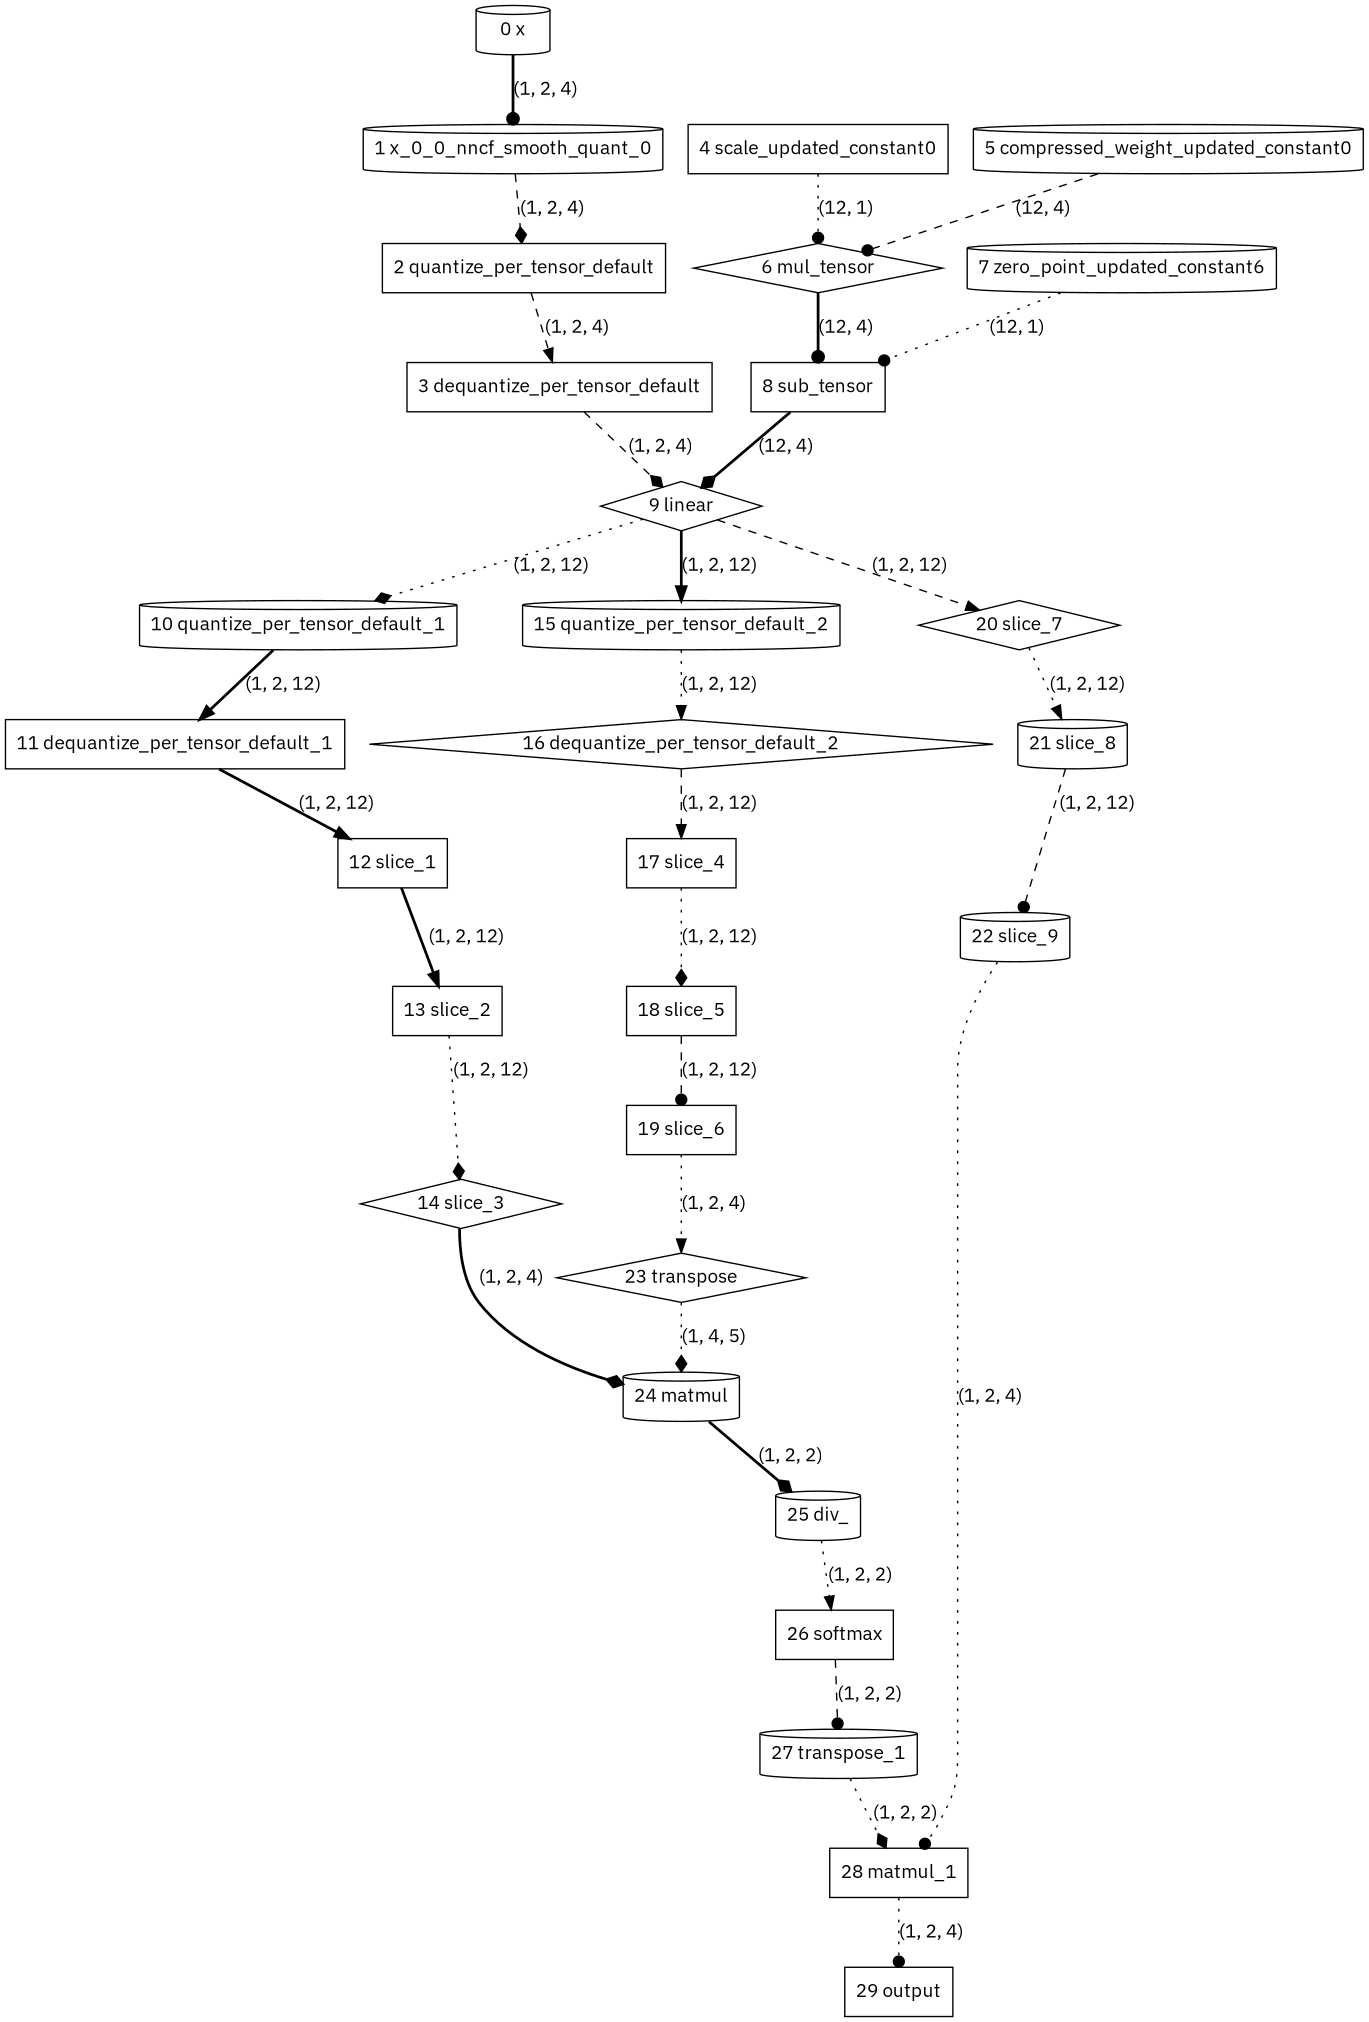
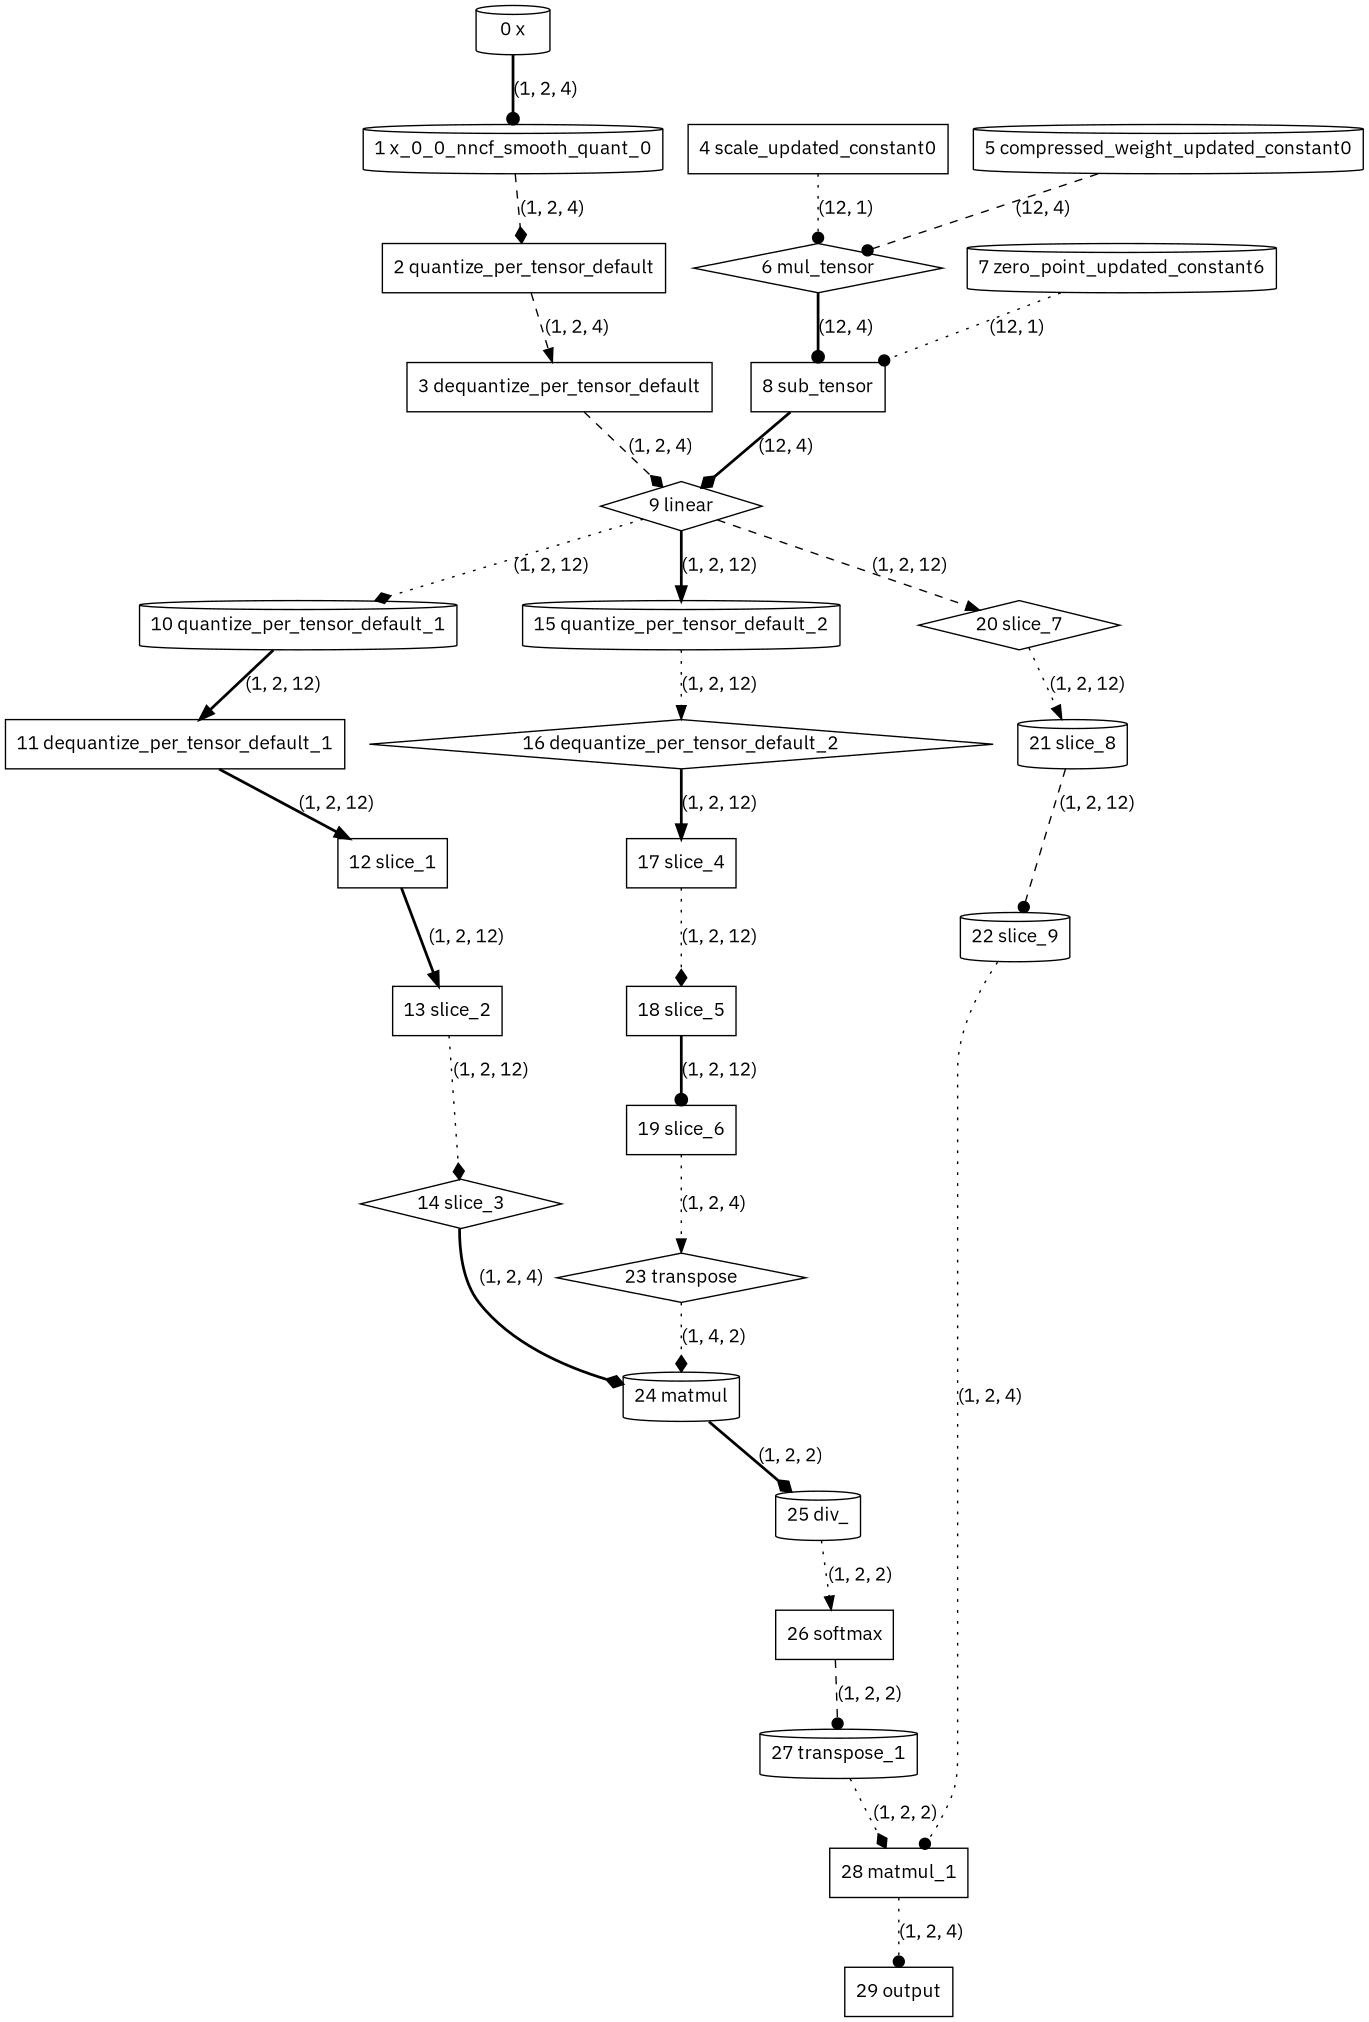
edge "16 dequantize_per_tensor_default_2" -> "17 slice_4": style dashed -> bold
edge "18 slice_5" -> "19 slice_6": style dashed -> bold
edge "23 transpose" -> "24 matmul": label "(1, 4, 5)" -> "(1, 4, 2)"
